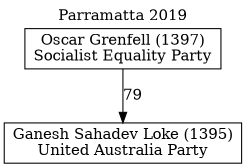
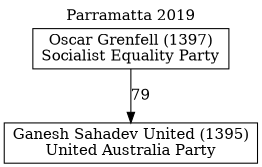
node "Ganesh Sahadev Loke (1395) United Australia Party": label "Ganesh Sahadev Loke (1395) United Australia Party" -> "Ganesh Sahadev United (1395) United Australia Party"
